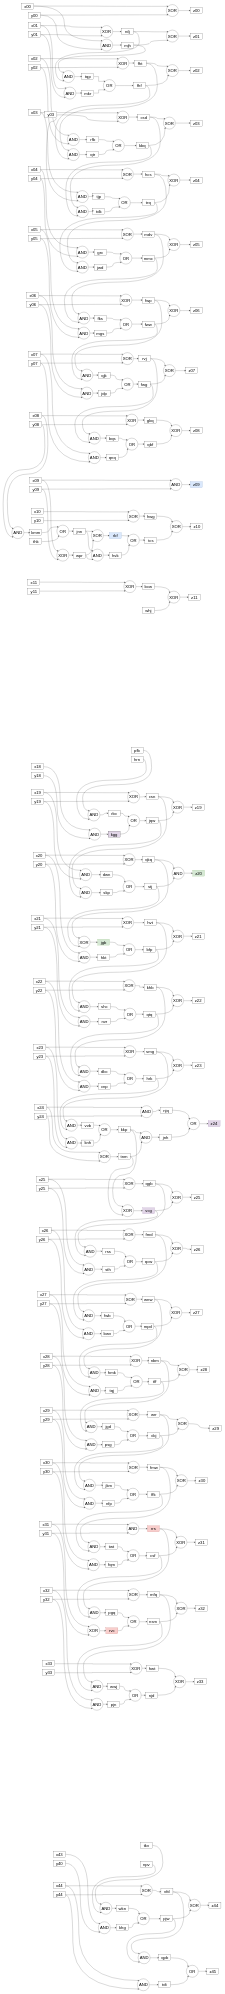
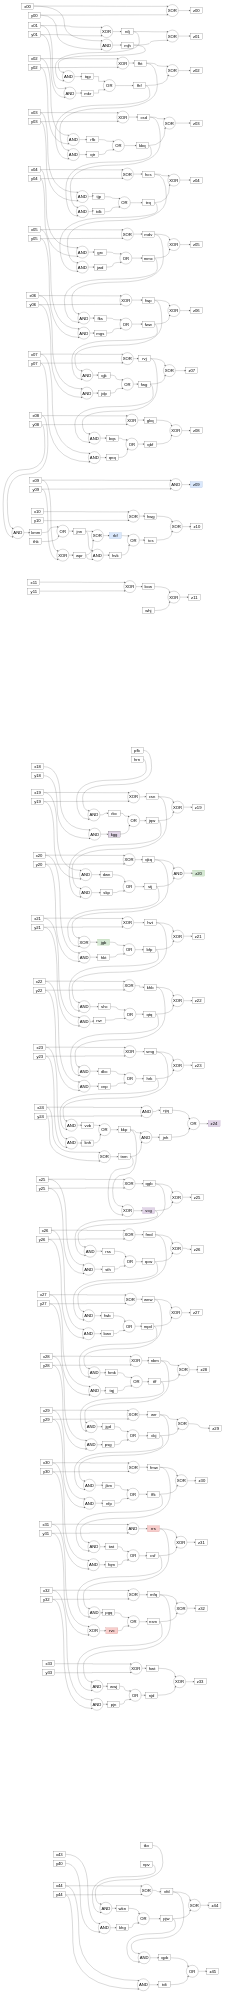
node "y03": moved (51, 115) -> (34, 122)
node "nvr": moved (104, 1022) -> (99, 1020)
node "pgq": moved (112, 1613) -> (109, 1613)
